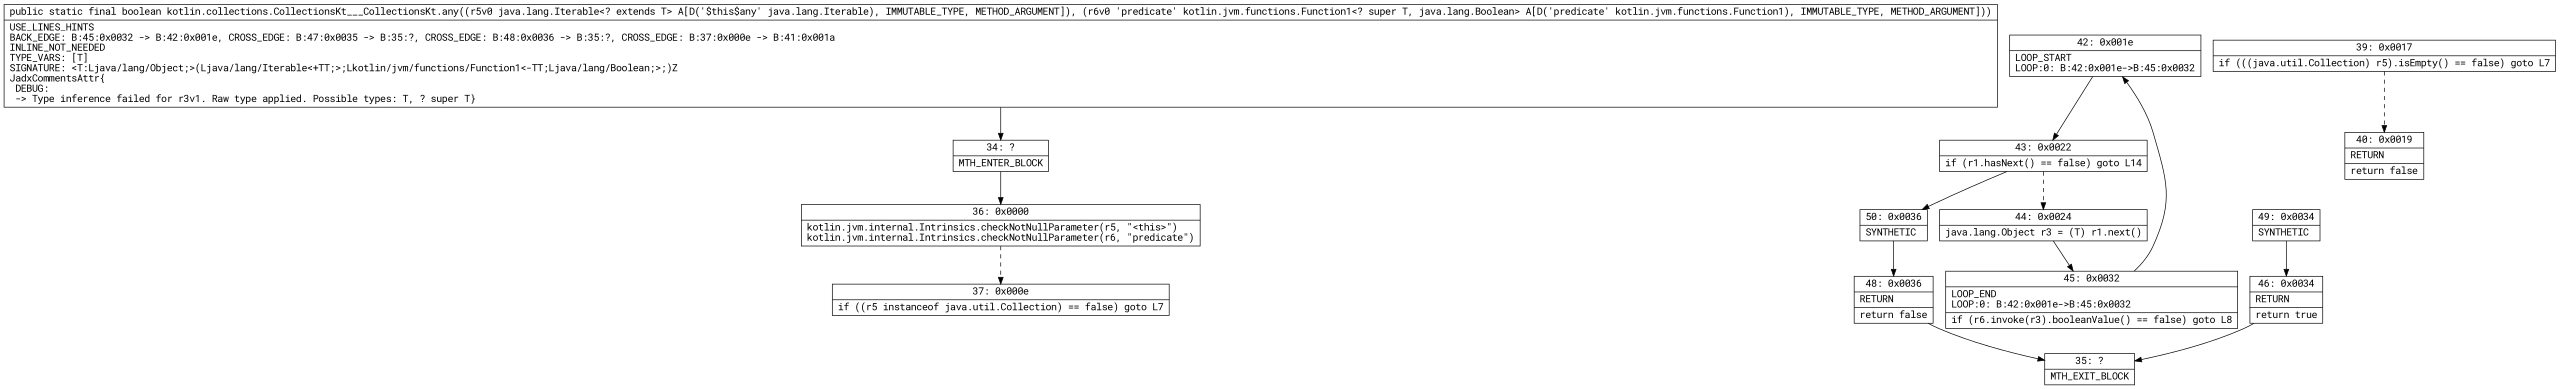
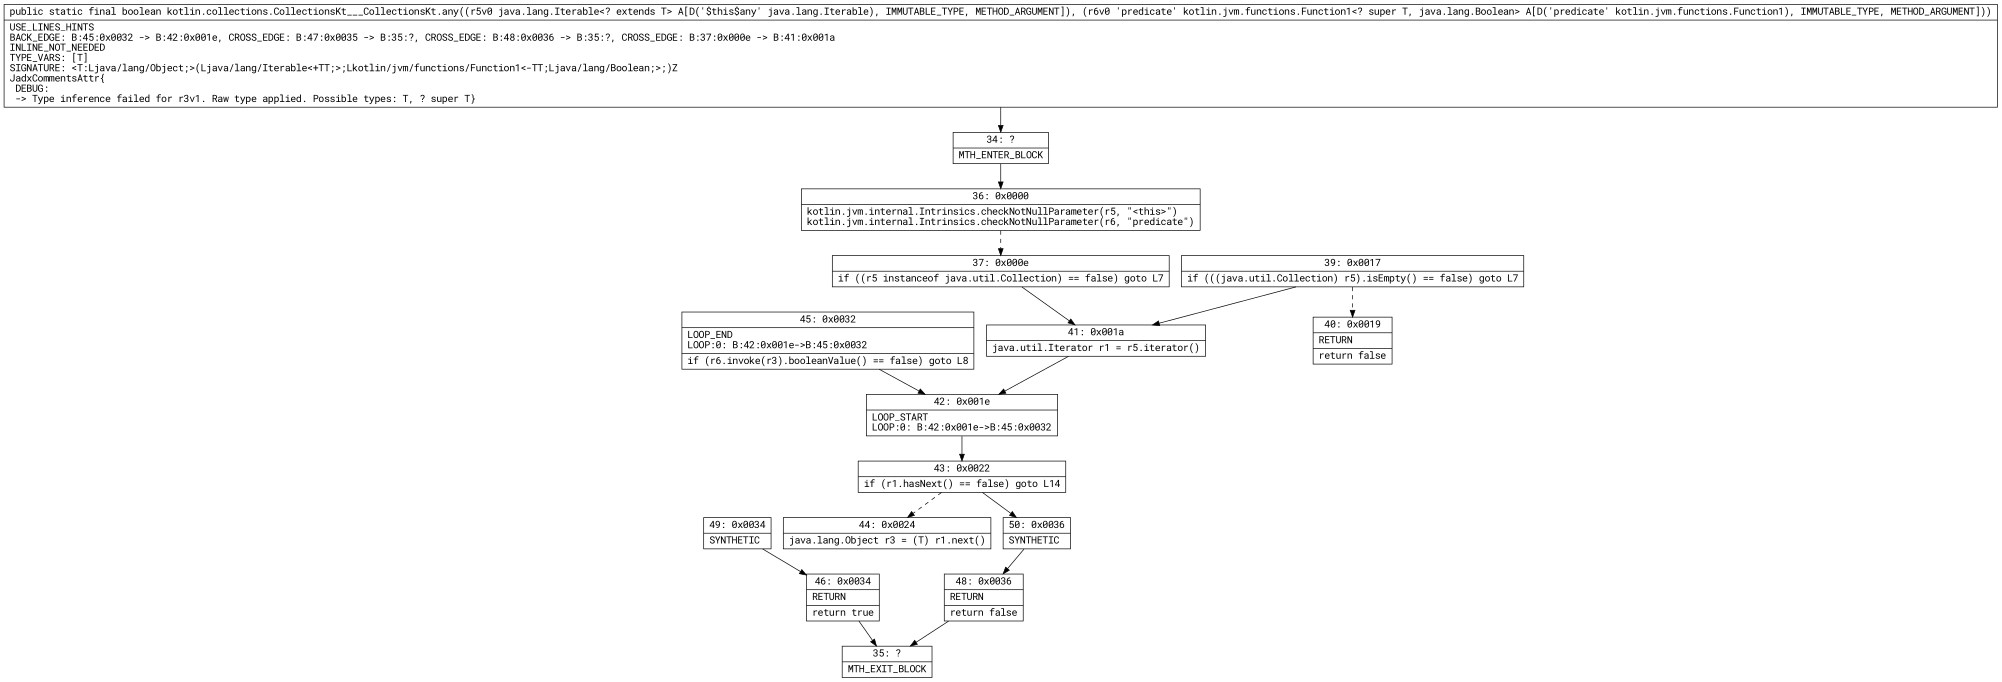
edge "44: 0x0024" -> "45: 0x0032": removed
node "41: 0x001a": added
